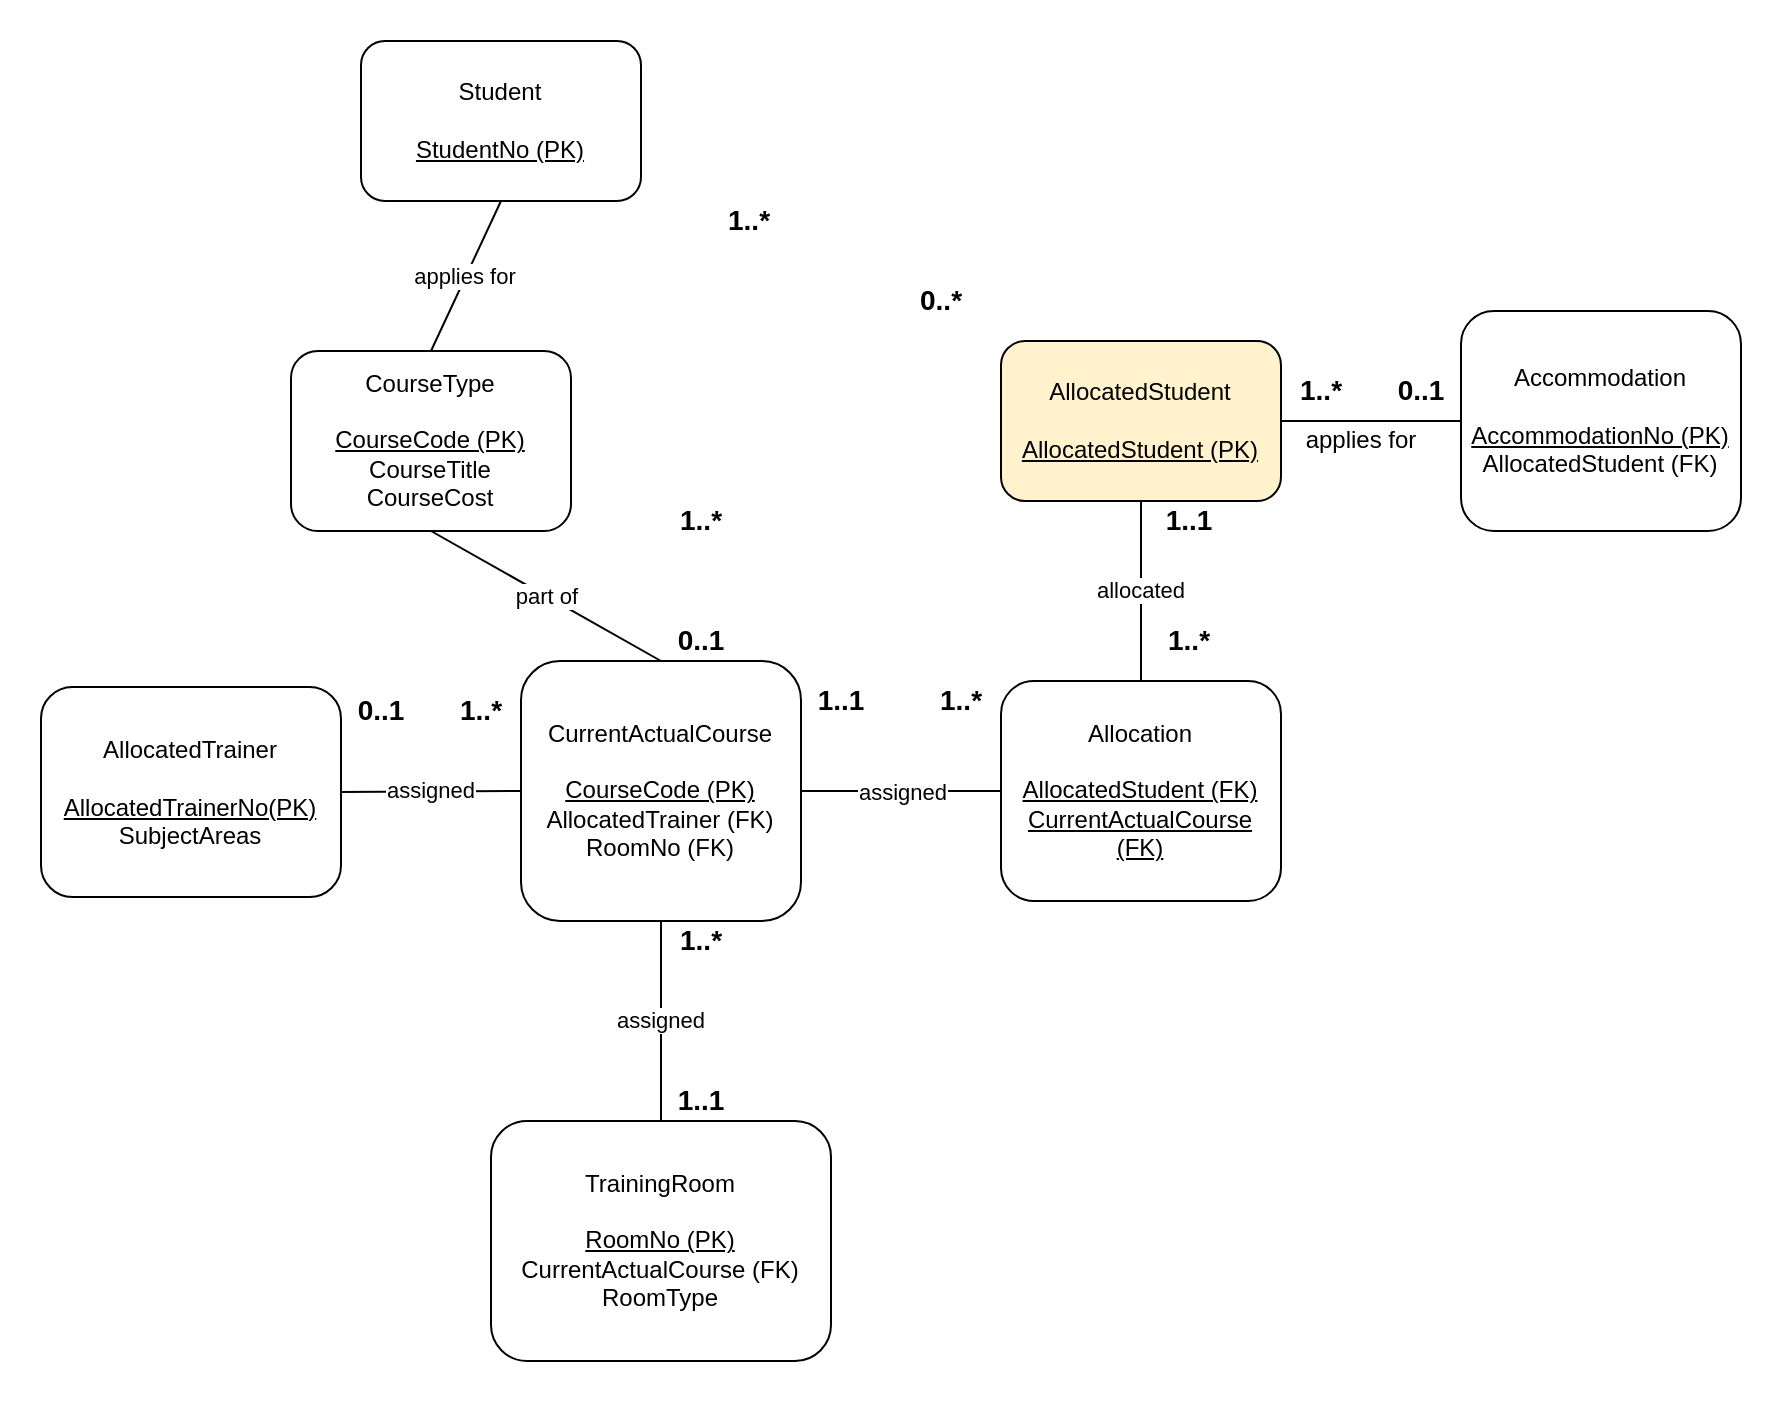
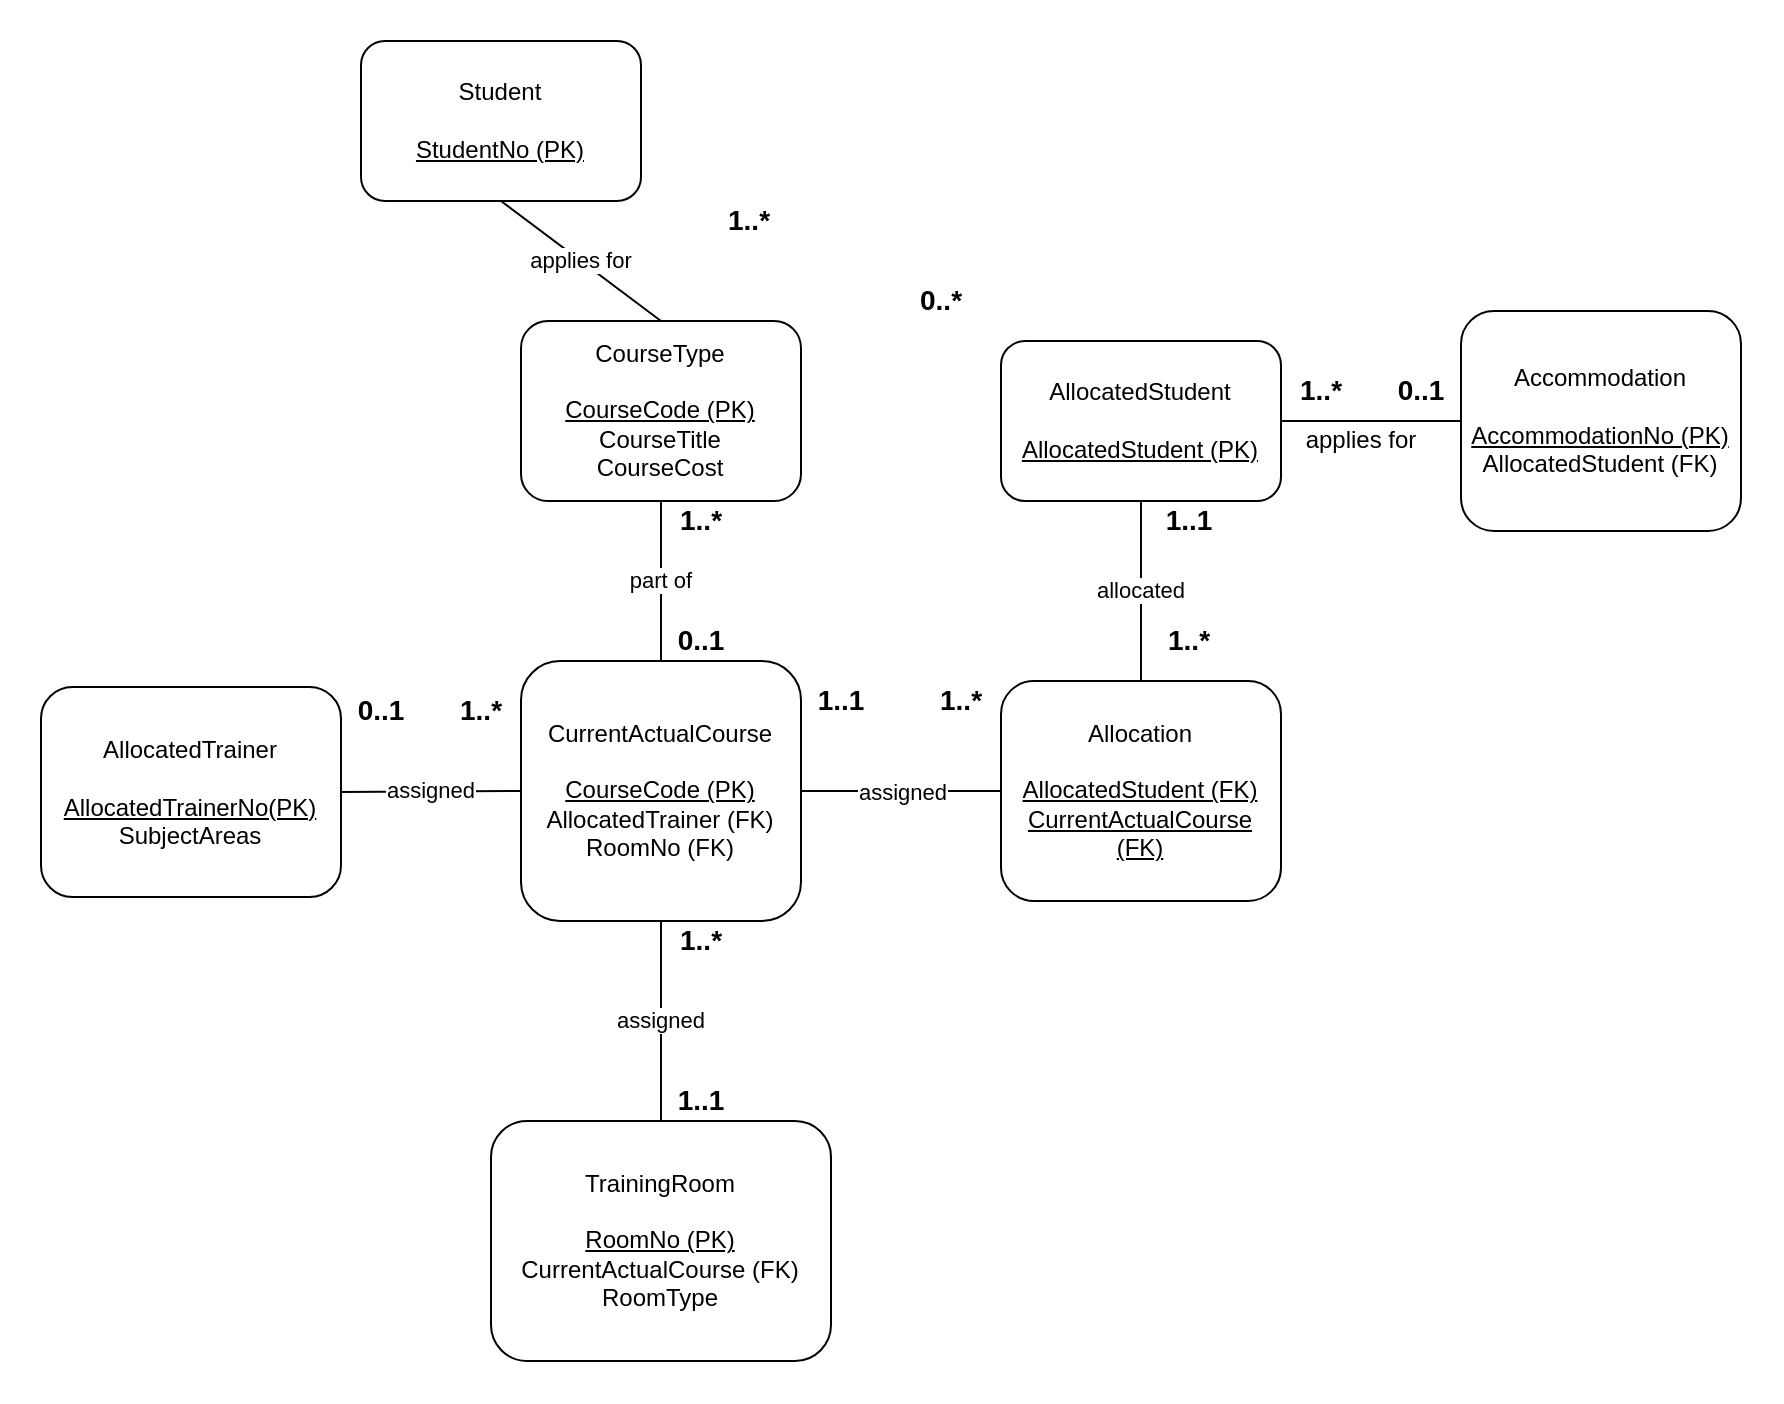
node "AllocatedStudent AllocatedStudent (PK)": fillcolor #fff2cc -> #ffffff
node "CourseType CourseCode (PK) CourseTitle CourseCost": moved (431, 441) -> (661, 411)
